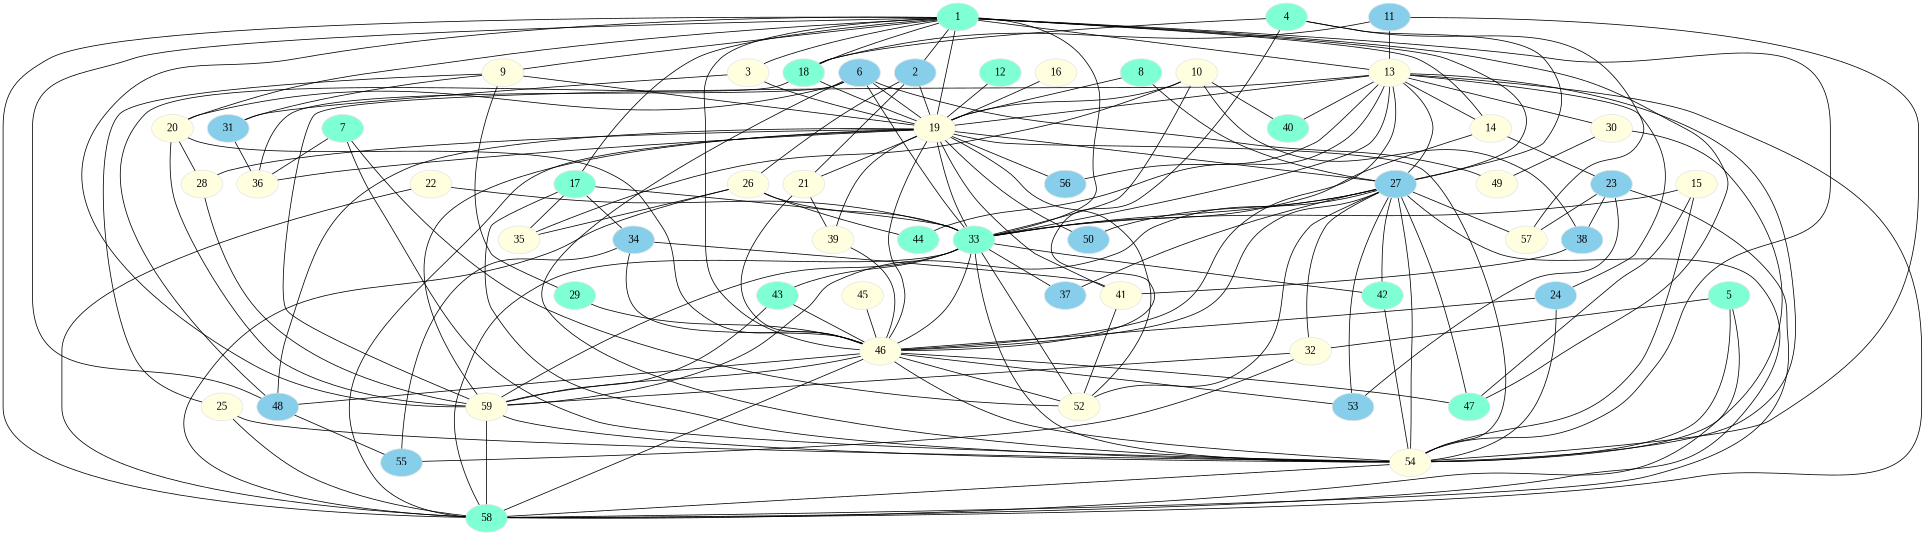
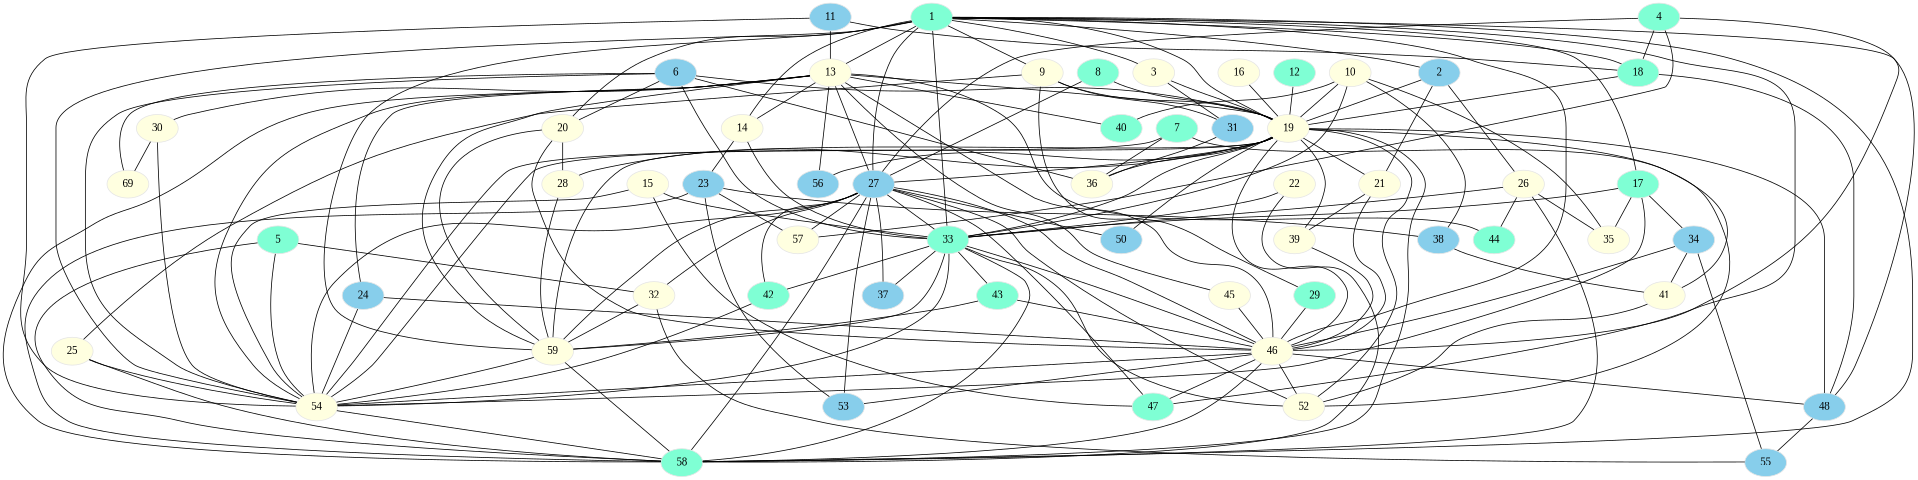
node "49": label "49" -> "69"
edge "13" -- "33": now "13" -- "45"
edge "46" -- "59": removed
